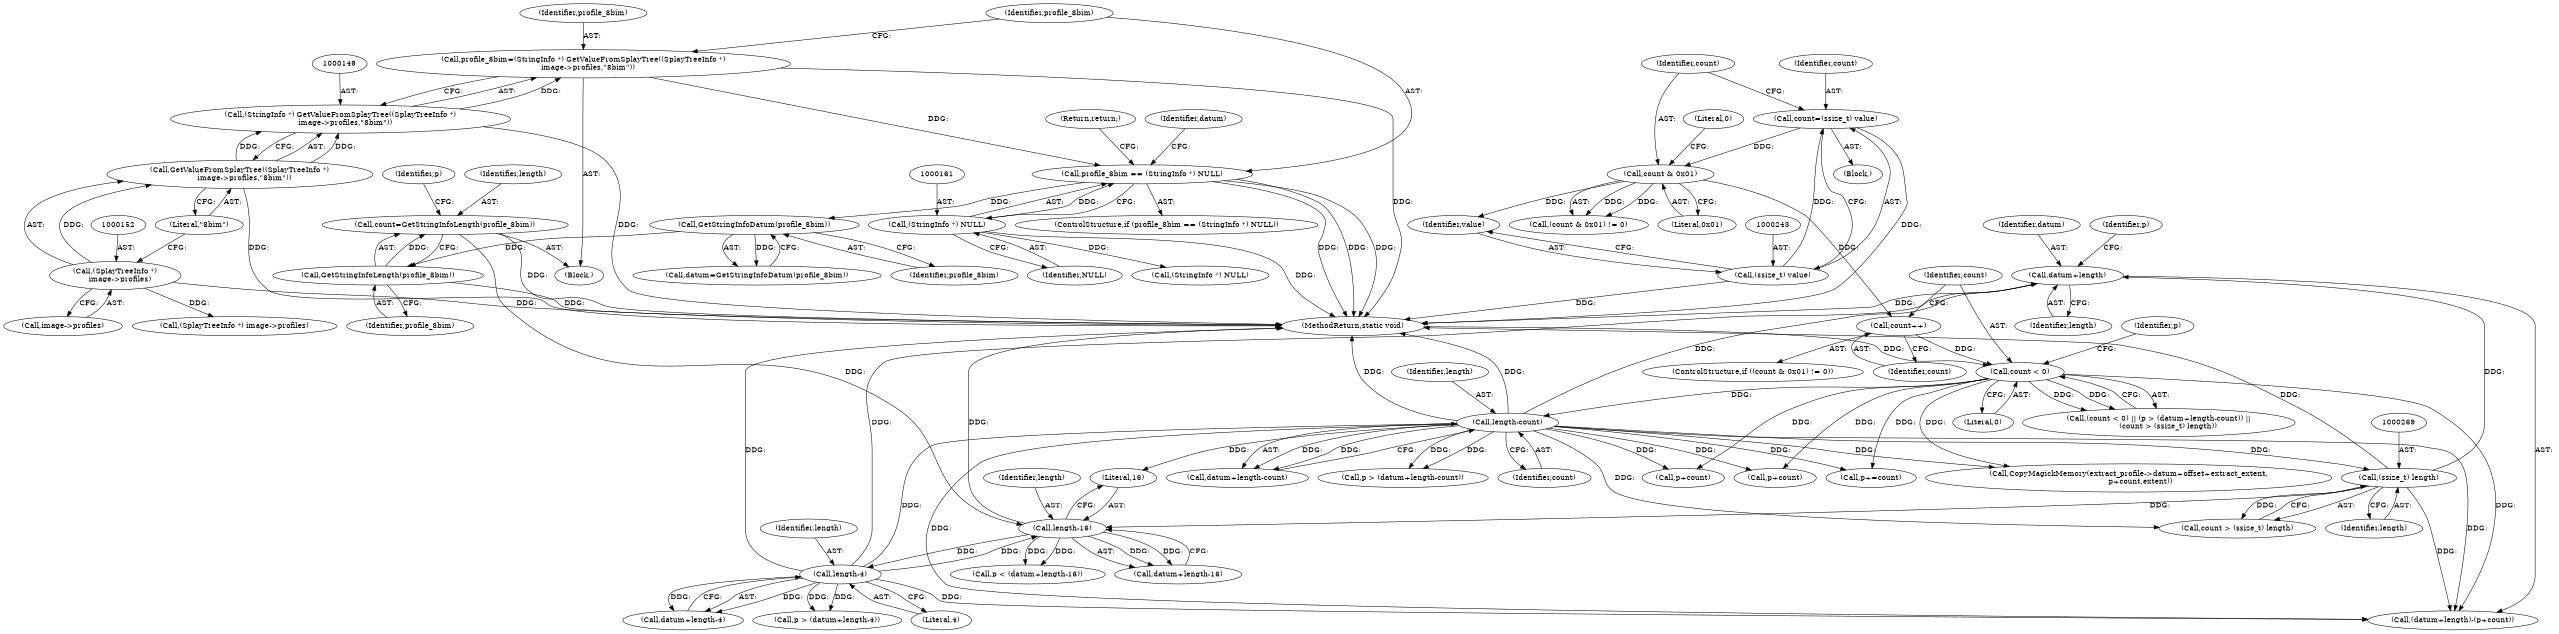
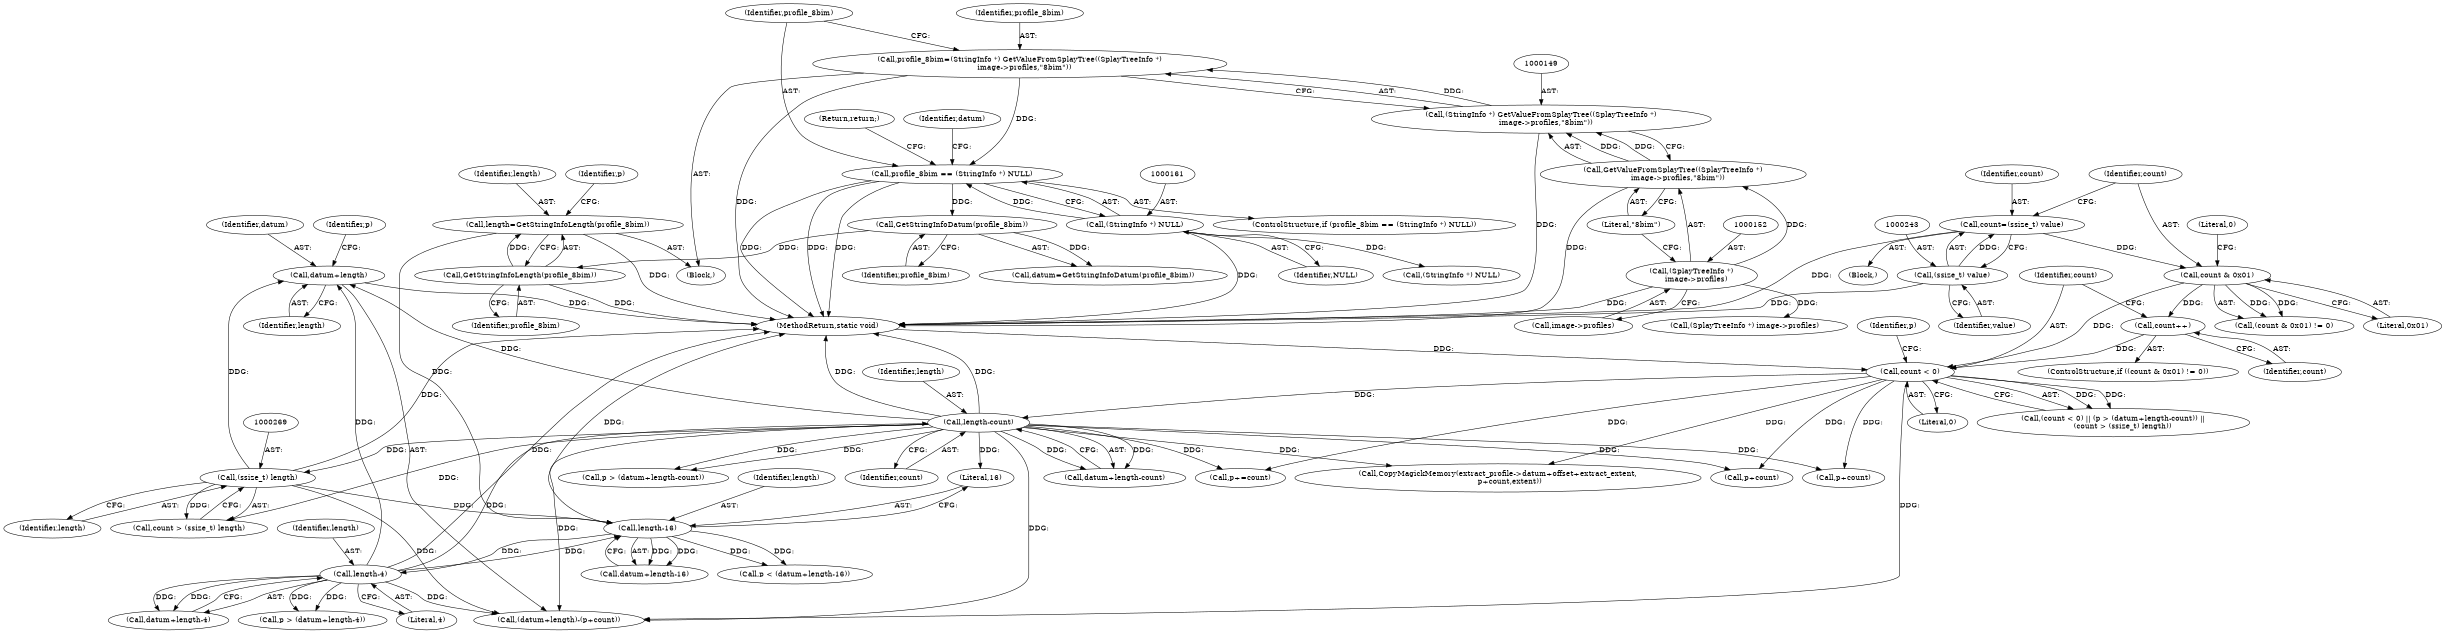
edge "(Call,count & 0x01)" -> "(Identifier,value)": now "(Call,count & 0x01)" -> "(Call,count < 0)"
node "(Call,count=GetStringInfoLength(profile_8bim))": label "(Call,count=GetStringInfoLength(profile_8bim))" -> "(Call,length=GetStringInfoLength(profile_8bim))"
edge "(Call,datum=GetStringInfoDatum(profile_8bim))" -> "(Call,GetStringInfoDatum(profile_8bim))": removed, label "CFG:"
